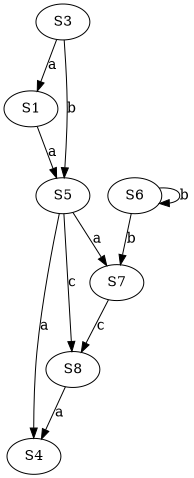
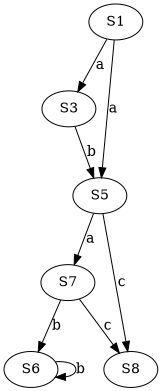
edge "S3" -> "S1": reversed
edge "S6" -> "S7": reversed
node "S4": removed
